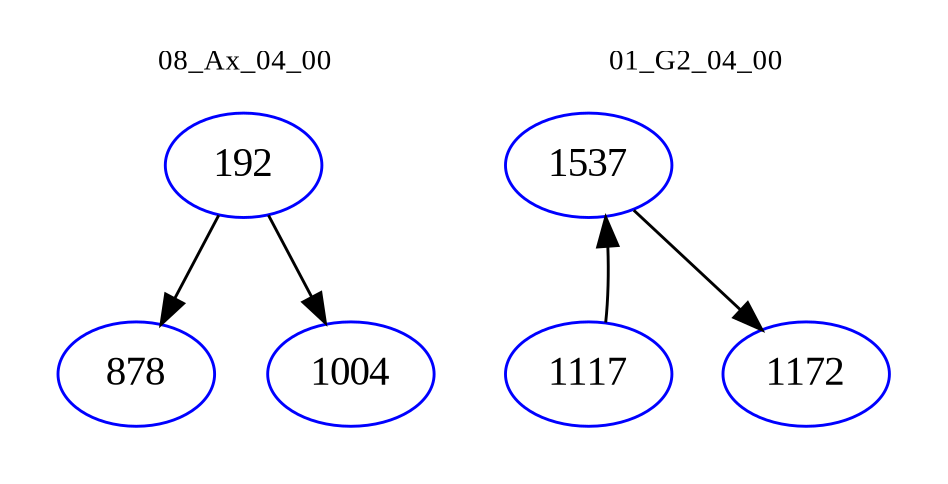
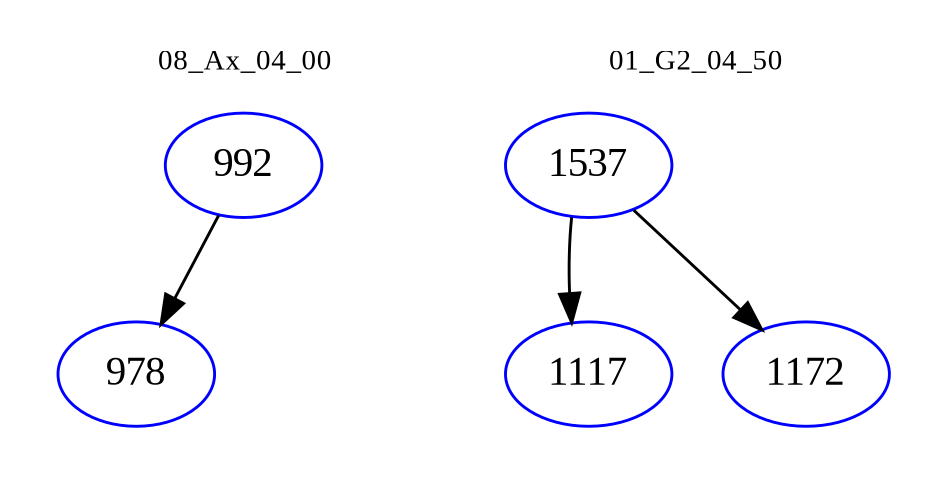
cluster "01_G2_04_00": label "01_G2_04_00" -> "01_G2_04_50"
node "192": label "192" -> "992"
edge "1117" -> "1537": reversed
node "878": label "878" -> "978"
node "1004": removed
